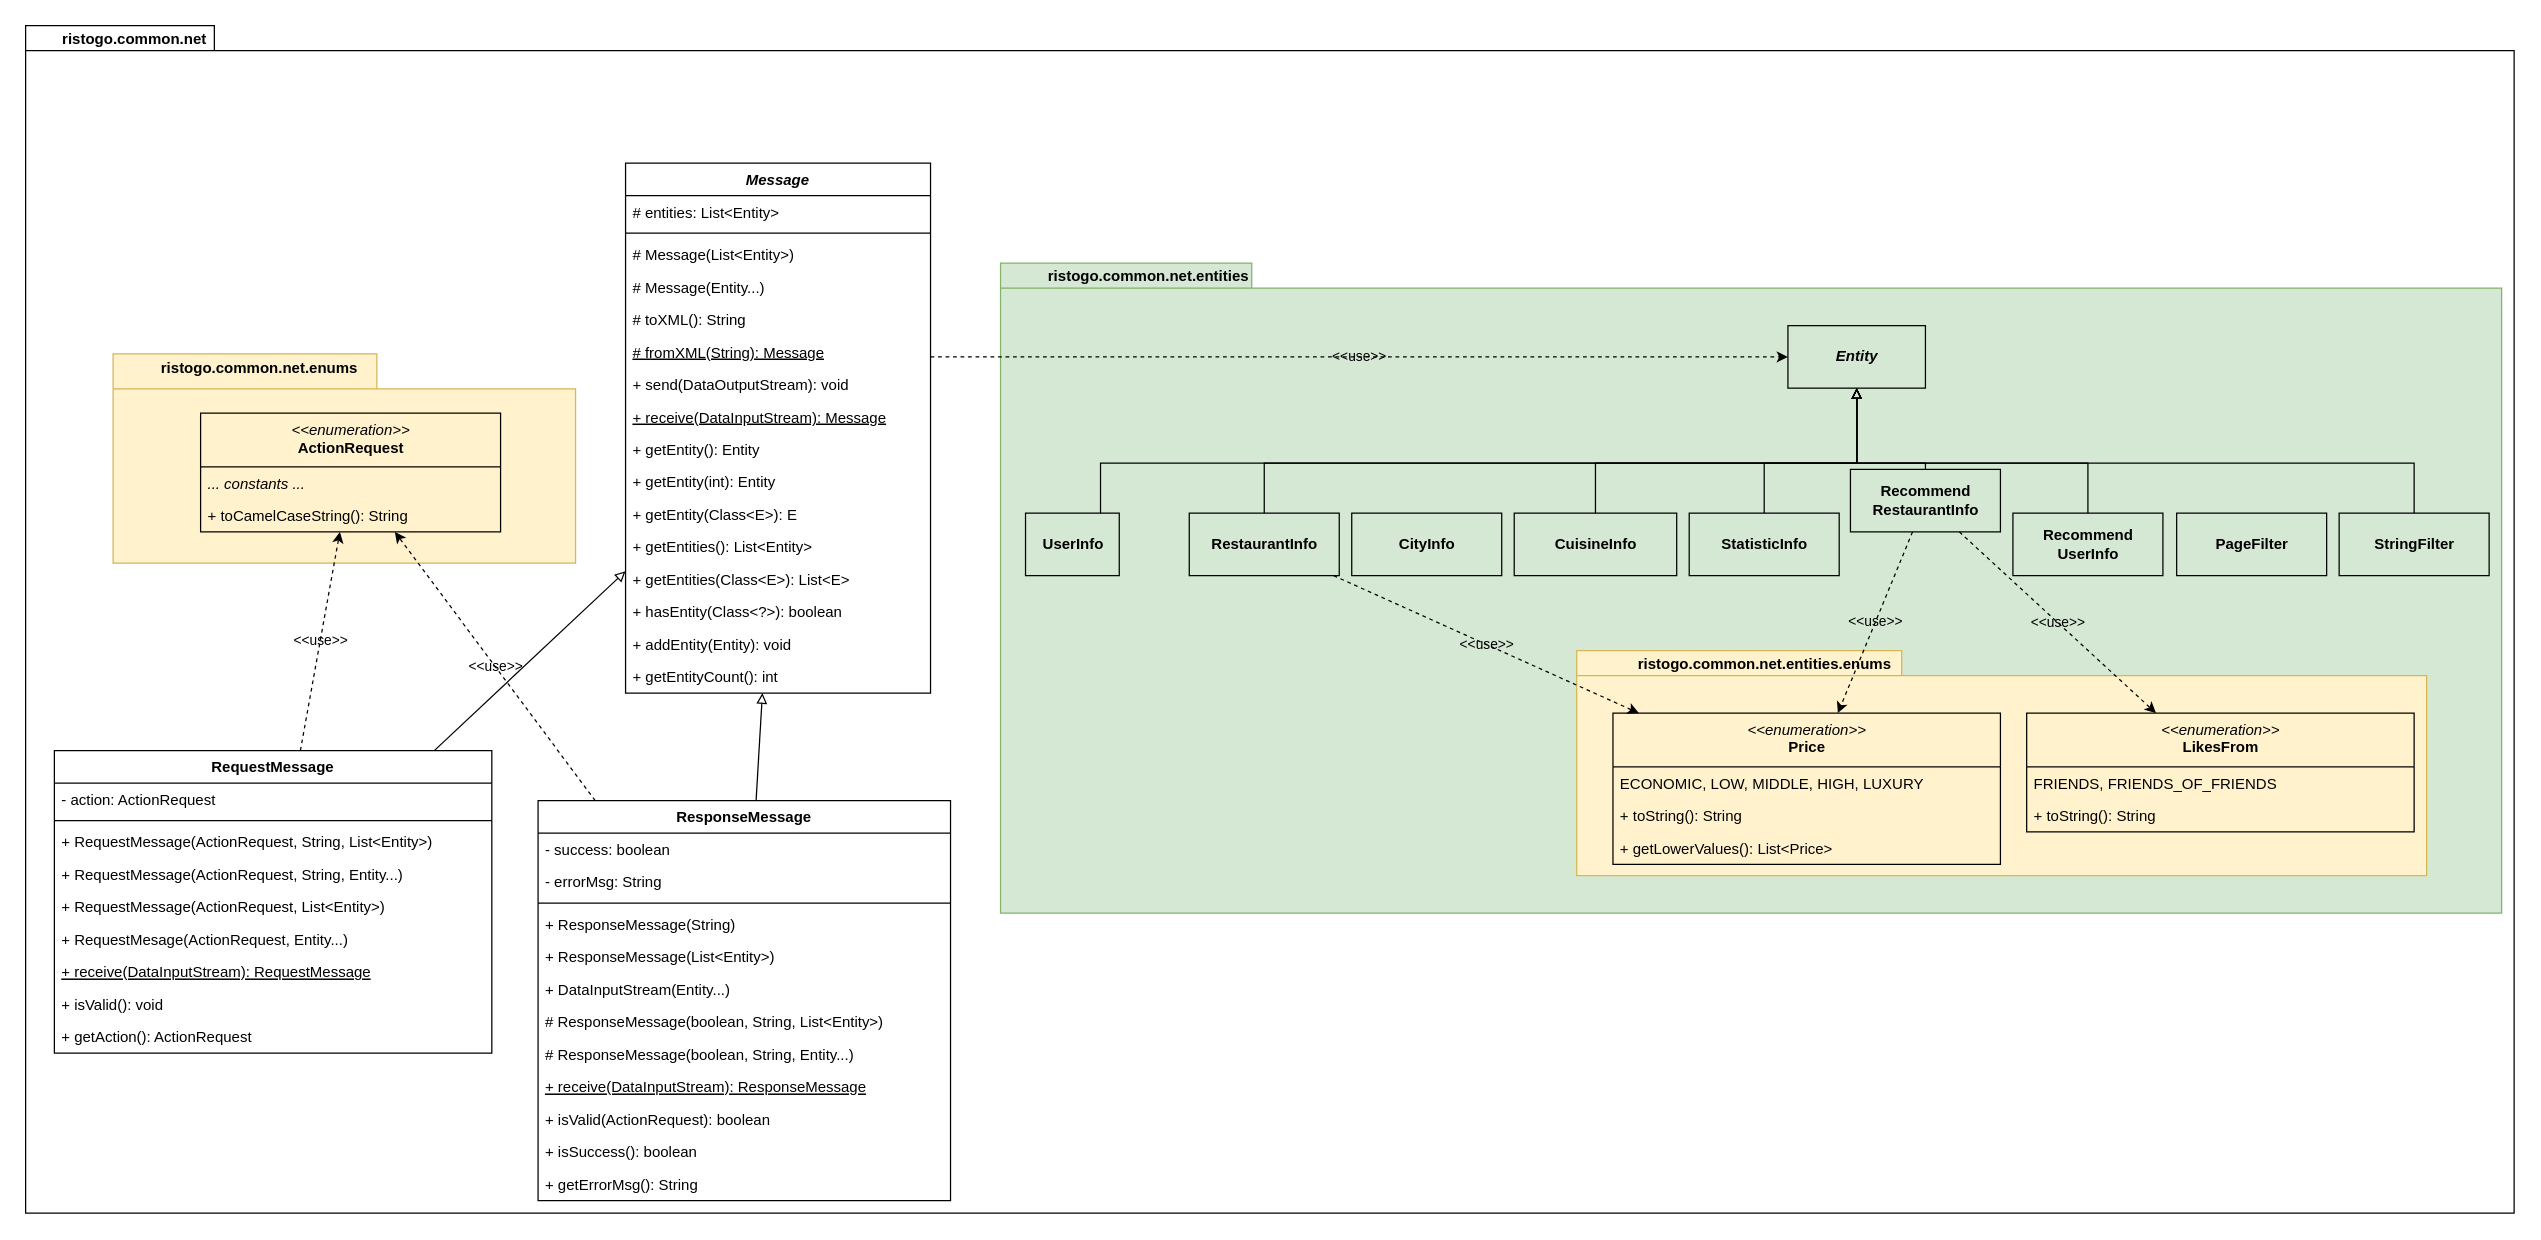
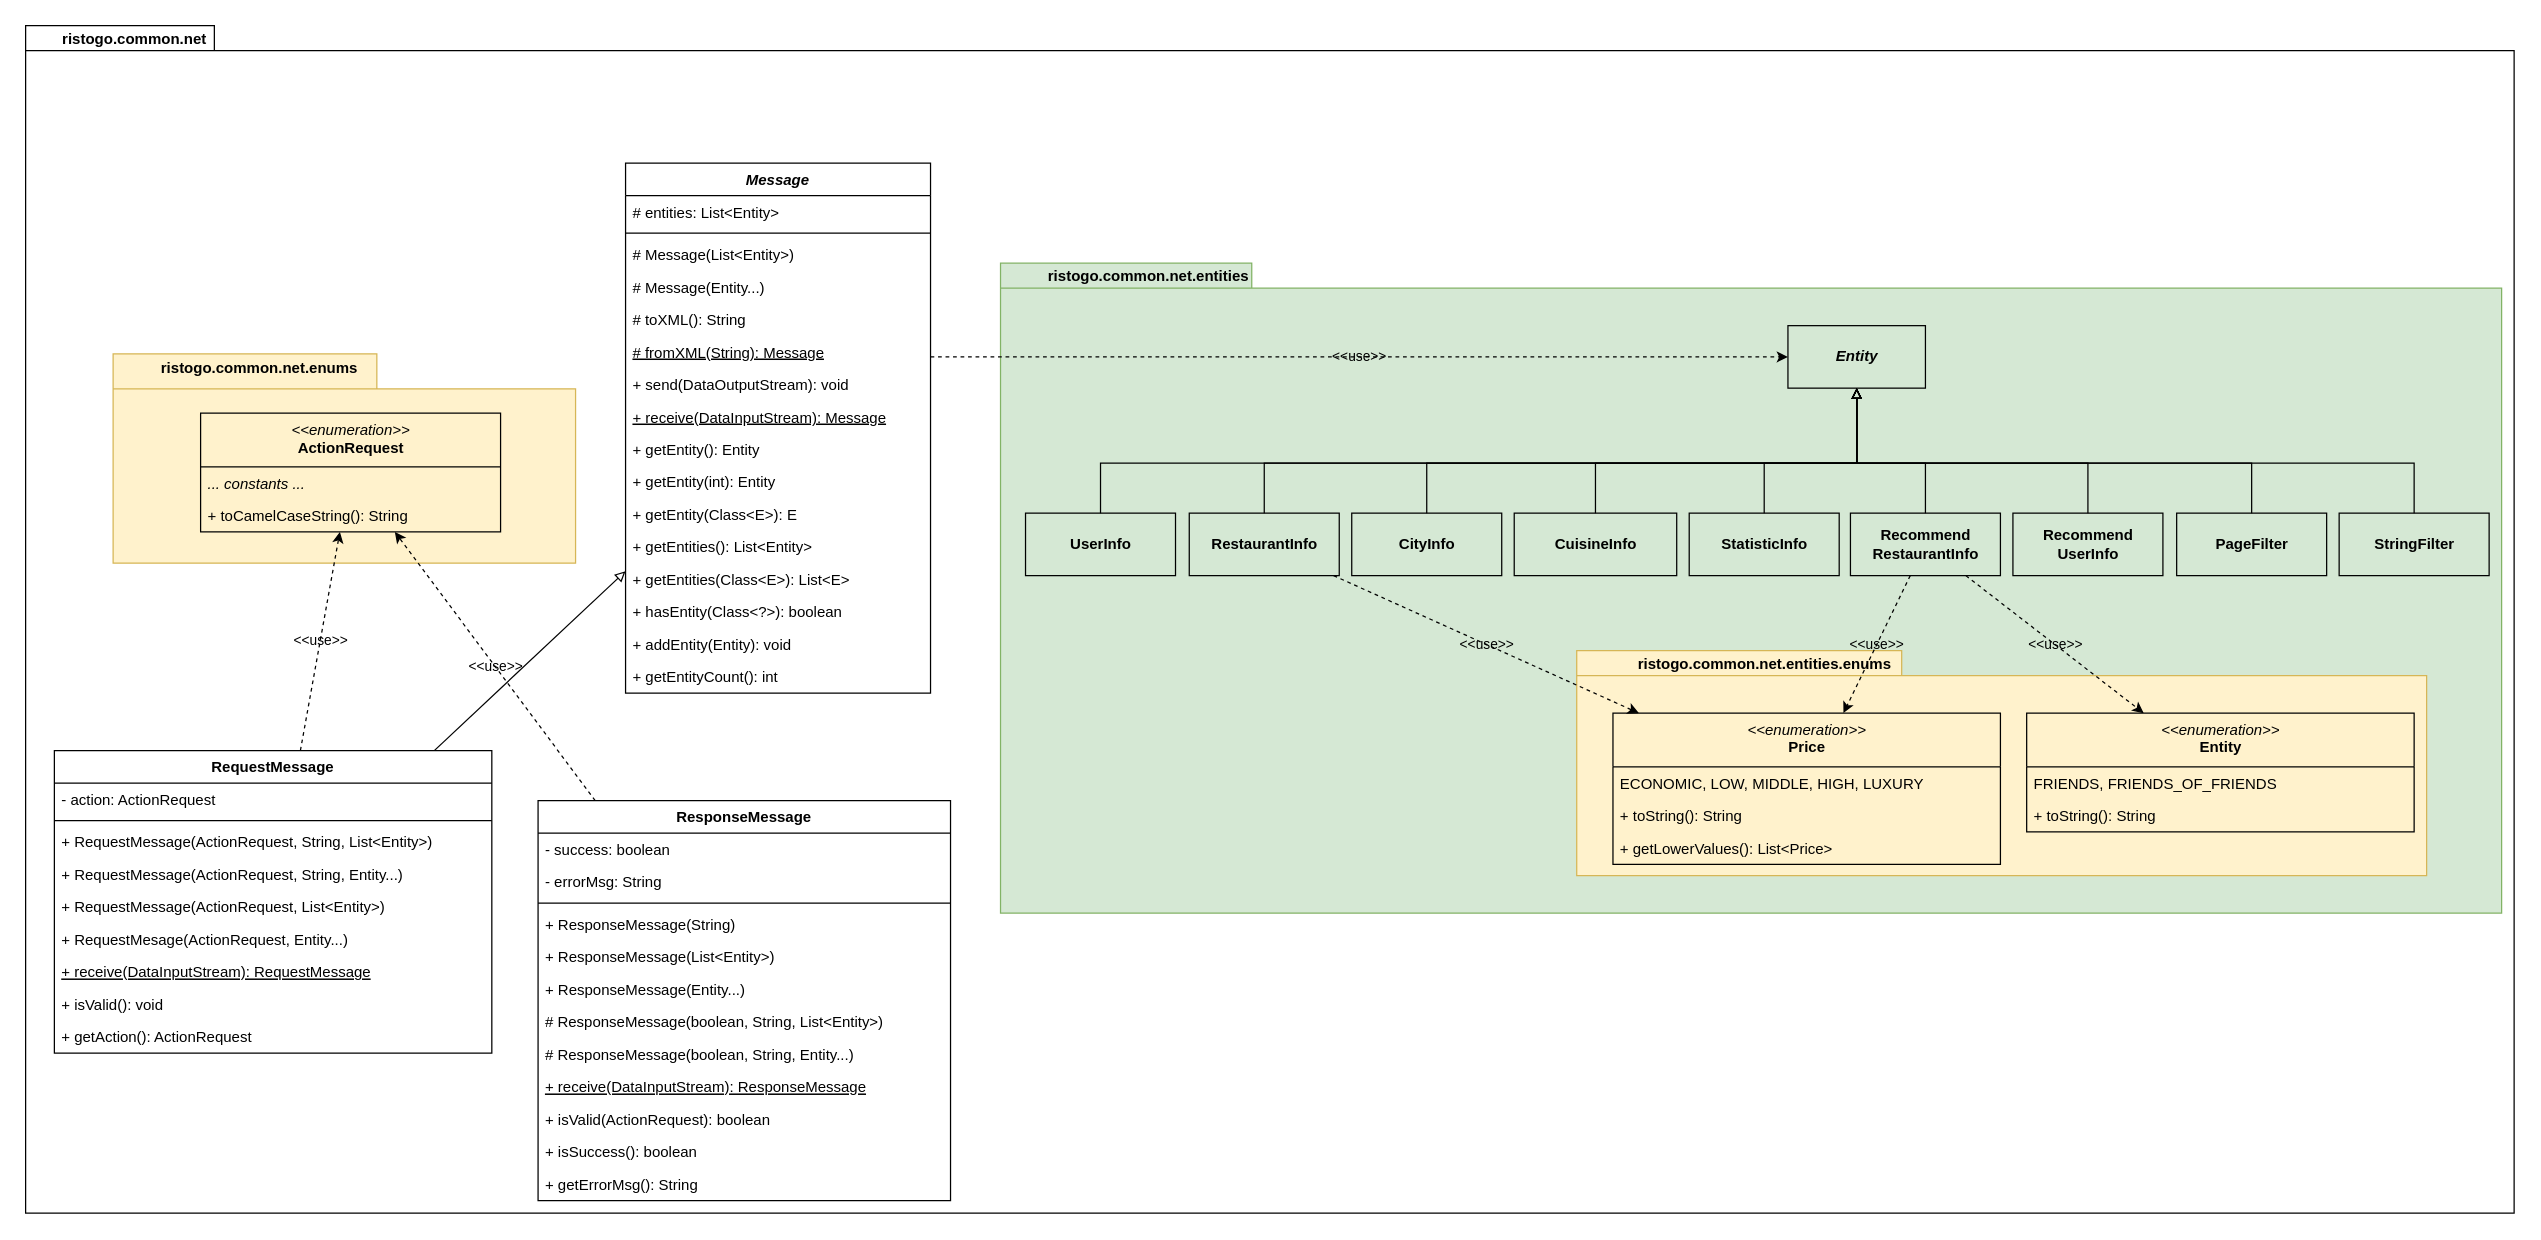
edge "PageFilter" -> "Entity": added
edge "CityInfo" -> "Entity": added
node "Recommend RestaurantInfo": moved (1926, 501) -> (1926, 544)
node "UserInfo": size 94x63 -> 150x63
node "<<enumeration>> LikesFrom": label "<<enumeration>> LikesFrom" -> "<<enumeration>> Entity"
edge "ResponseMessage" -> "Message": removed
node "+ DataInputStream(Entity...)": label "+ DataInputStream(Entity...)" -> "+ ResponseMessage(Entity...)"
